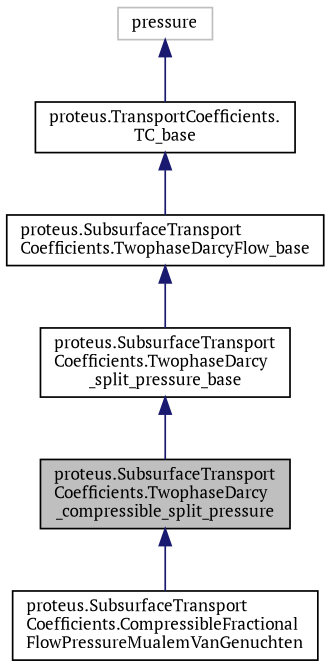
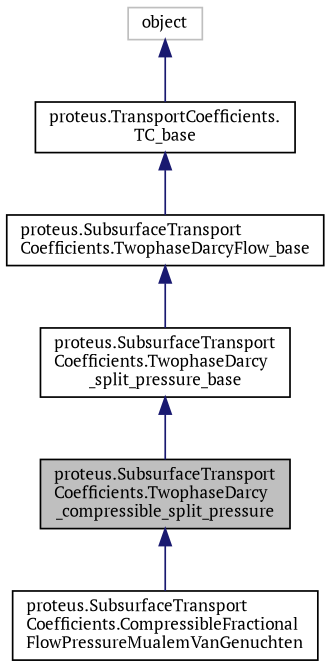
node "pressure": label "pressure" -> "object"
